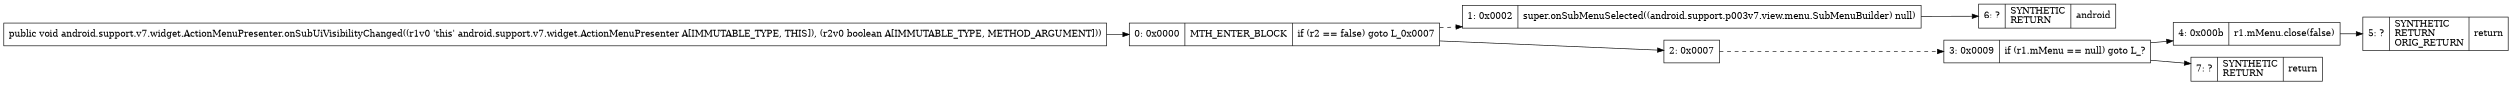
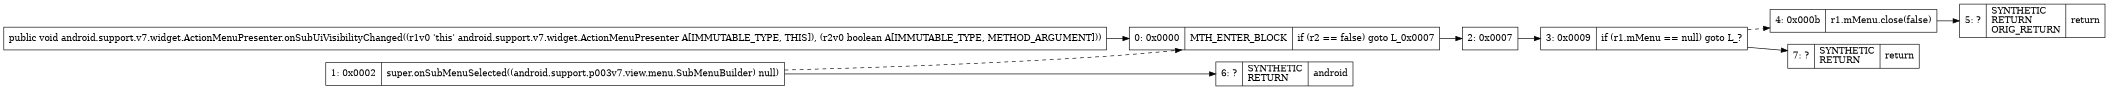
edge "0: 0x0000" -> "1: 0x0002": reversed
edge "3: 0x0009" -> "4: 0x000b": style solid -> dashed
edge "2: 0x0007" -> "3: 0x0009": style dashed -> solid
